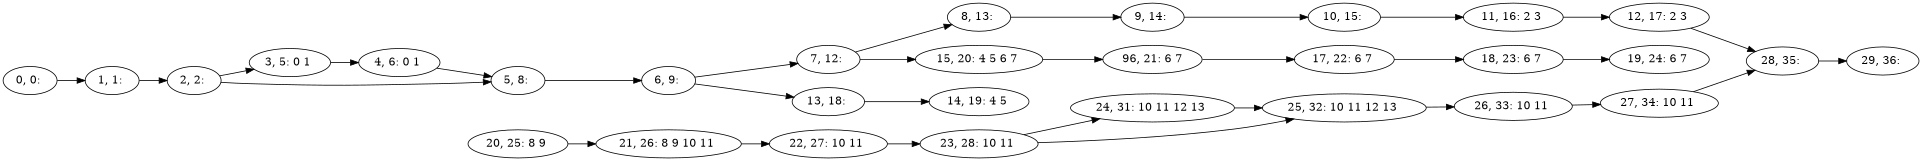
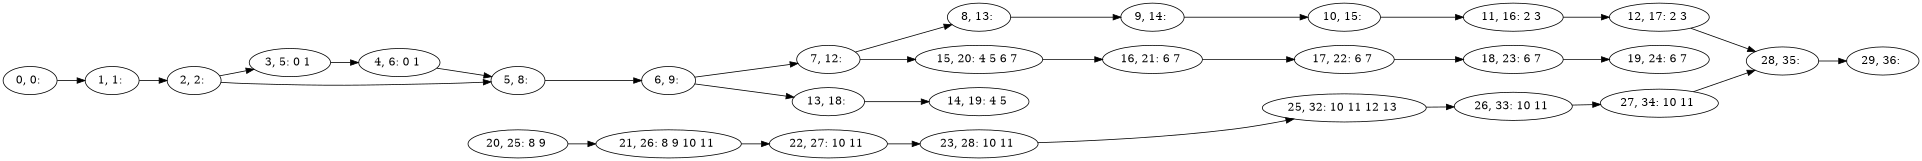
node "96, 21: 6 7": label "96, 21: 6 7" -> "16, 21: 6 7"
node "24, 31: 10 11 12 13": removed
